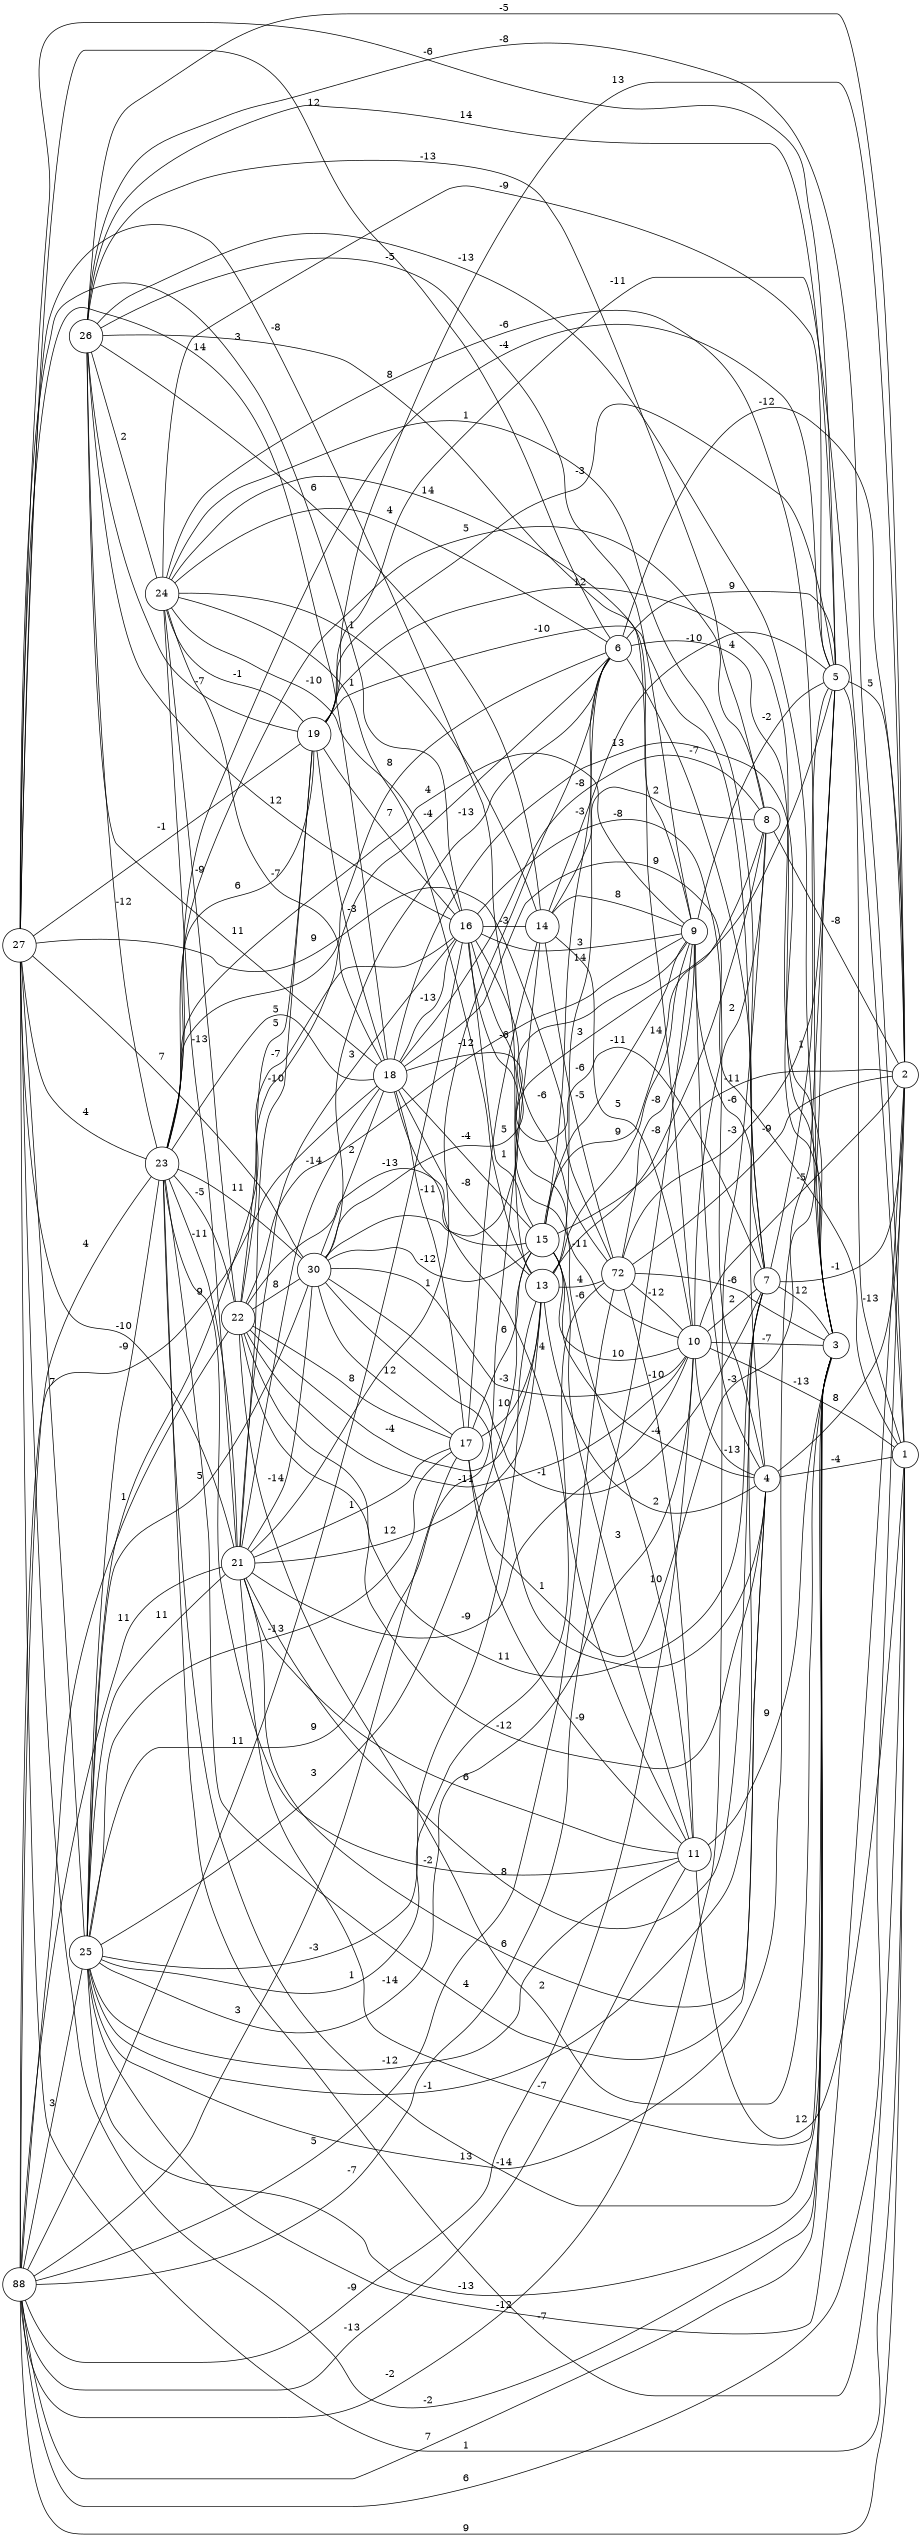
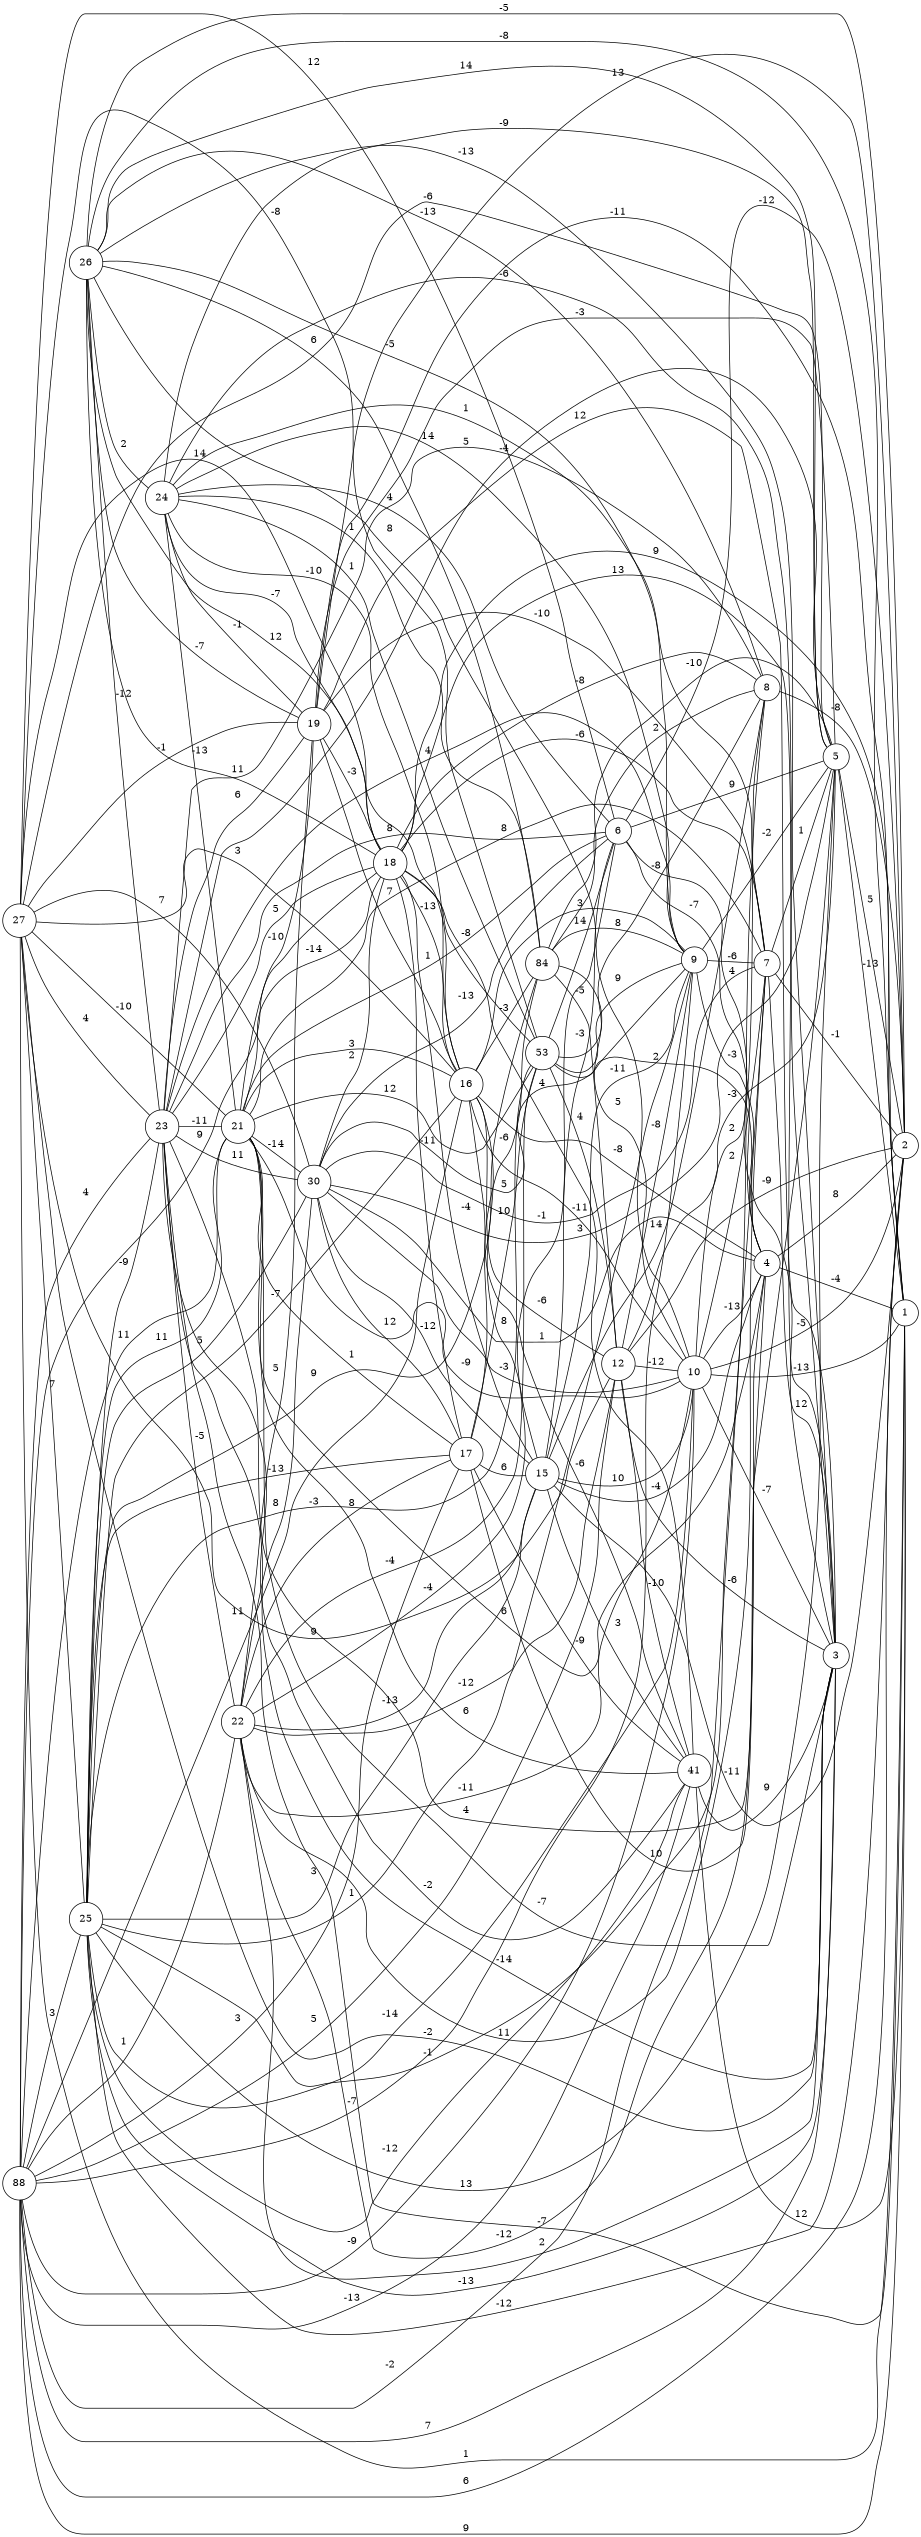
node "14": label "14" -> "84"
edge "24" -- "22": removed, label "-9"
edge "16" -- "15": label "1" -> "8"
node "72": label "72" -> "12"
node "13": label "13" -> "53"
node "11": label "11" -> "41"
